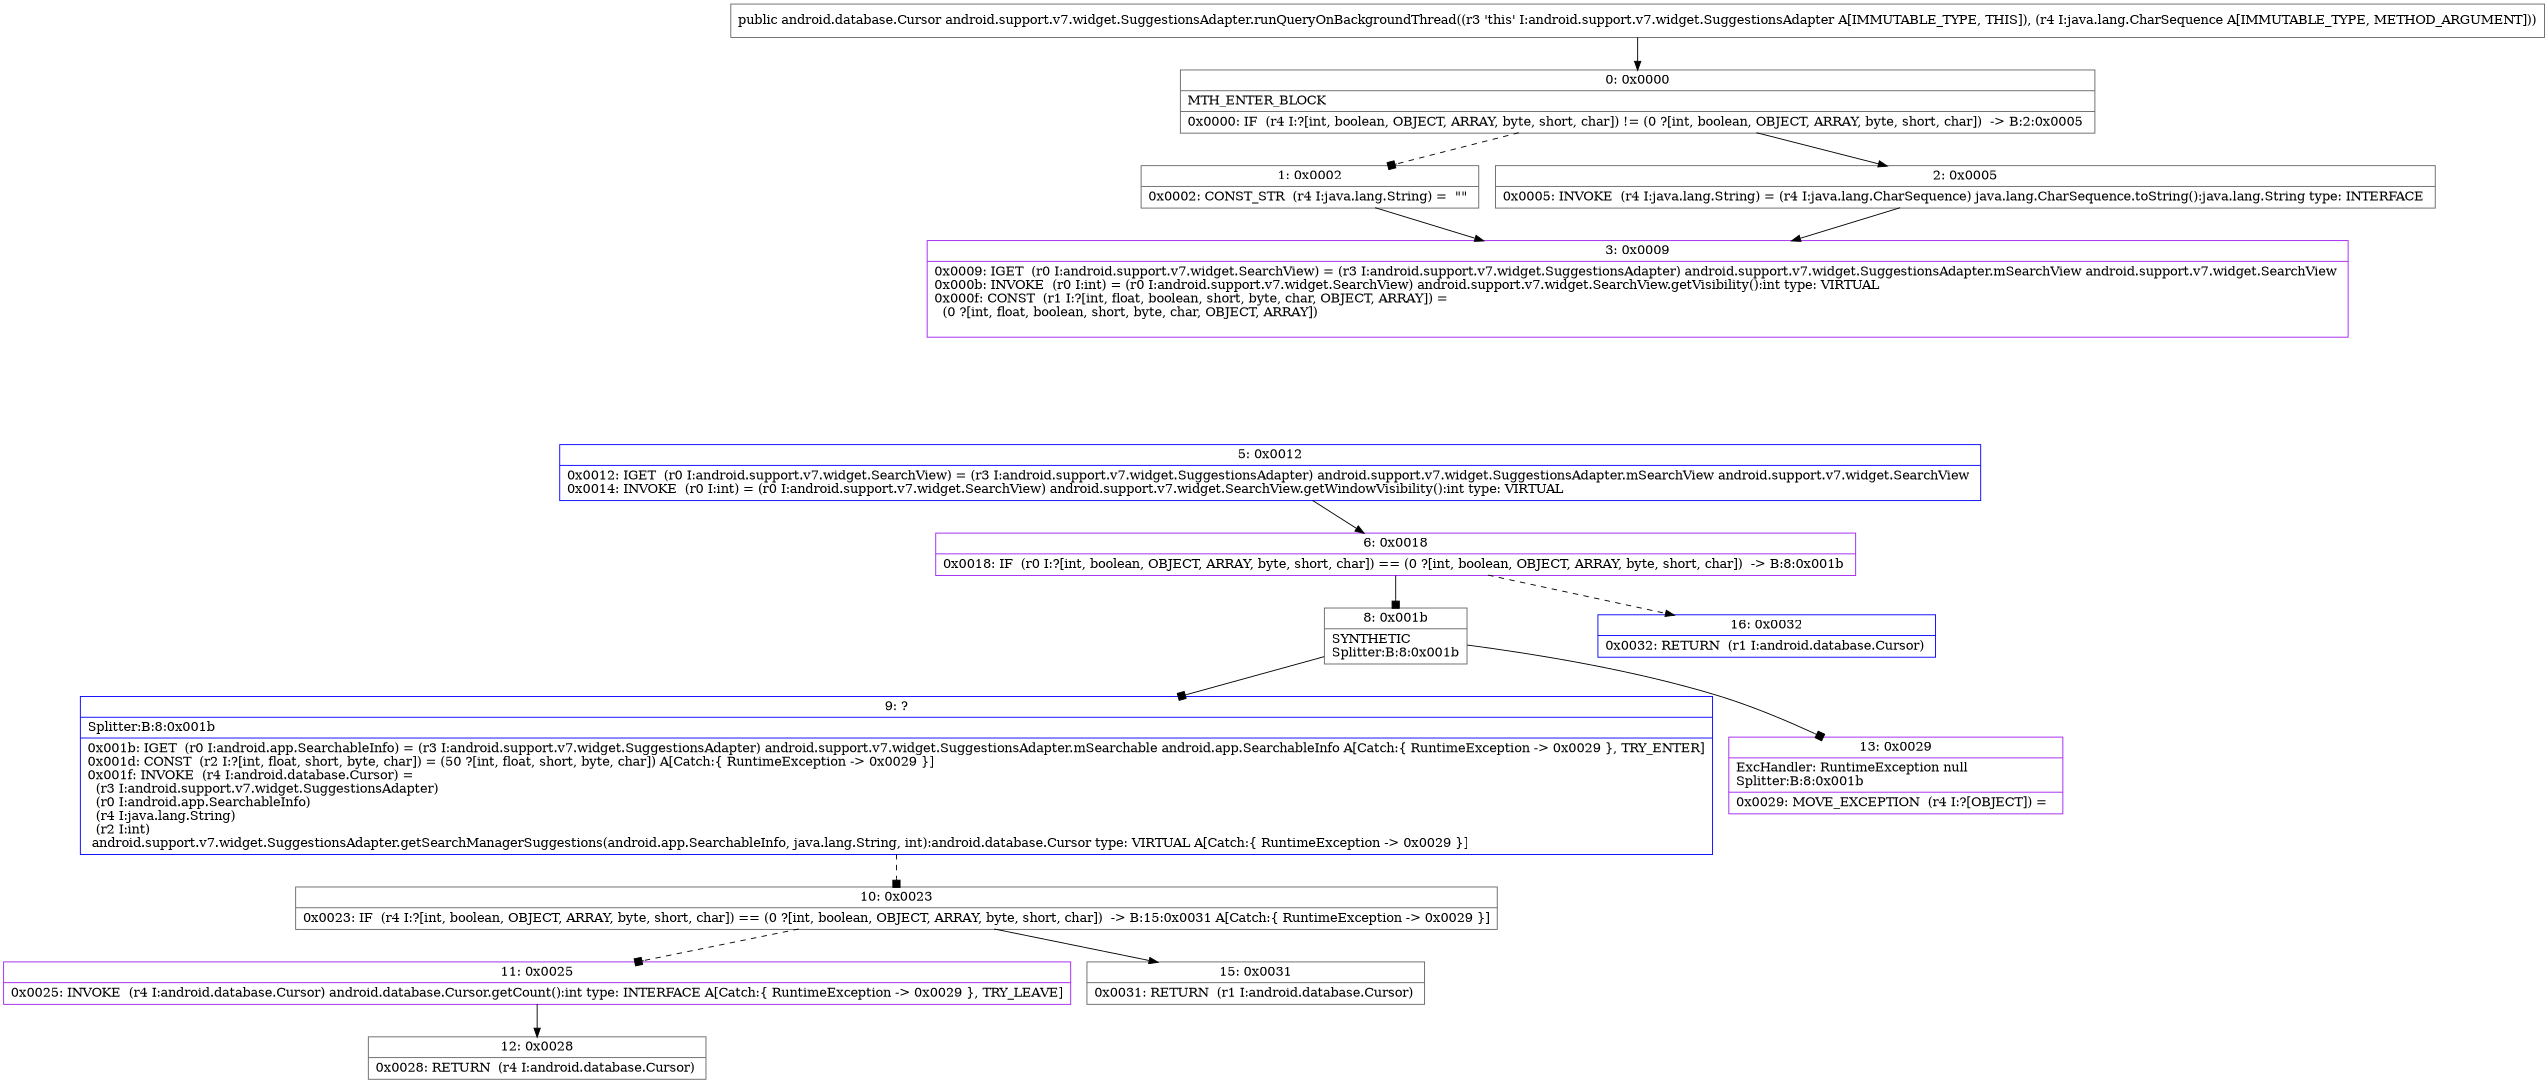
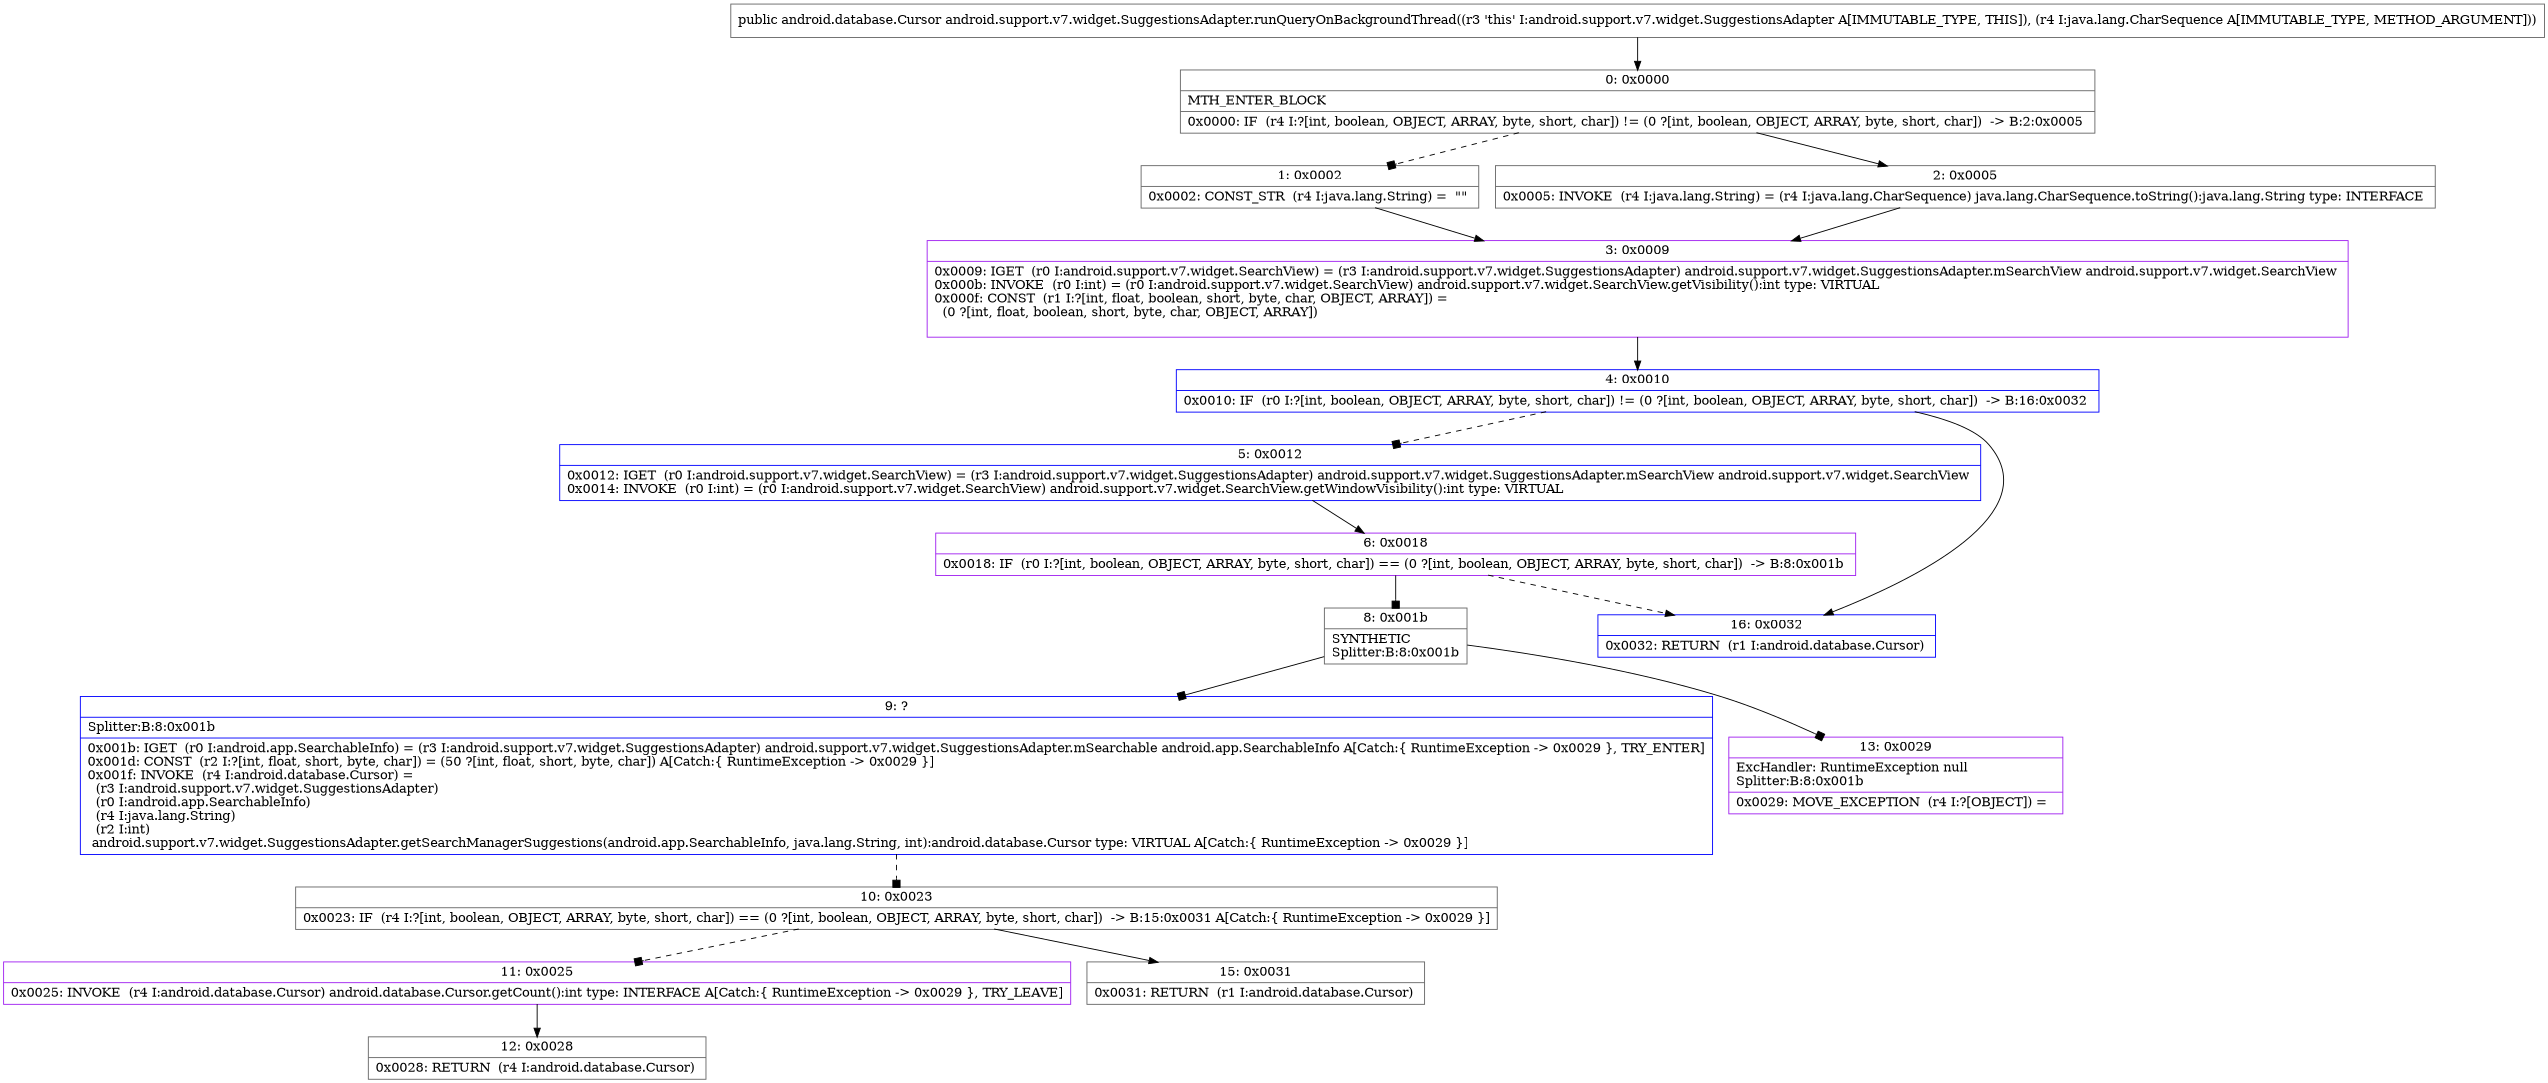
node "4: 0x0010": added
